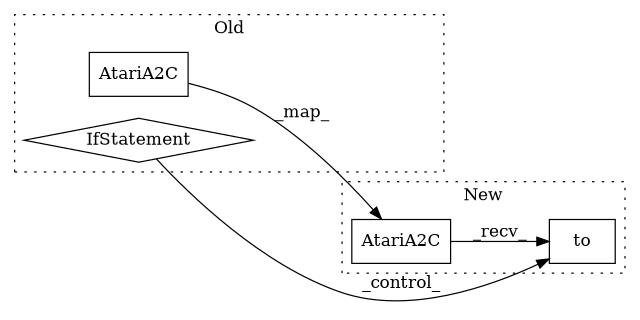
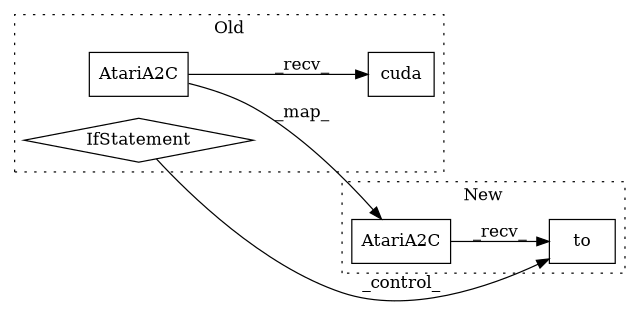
node "cuda": added
